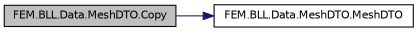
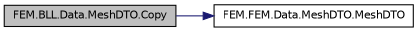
node "FEM.BLL.Data.MeshDTO.MeshDTO": label "FEM.BLL.Data.MeshDTO.MeshDTO" -> "FEM.FEM.Data.MeshDTO.MeshDTO"
